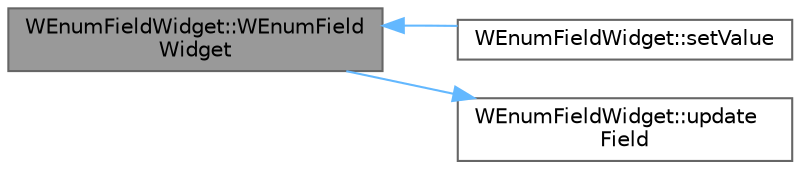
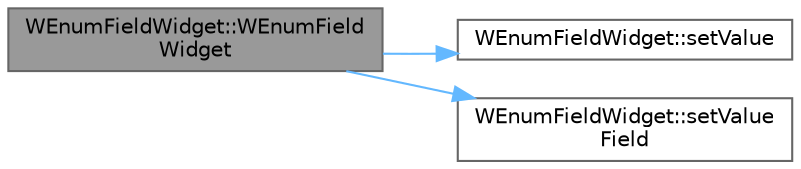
edge "WEnumFieldWidget::setValue" -> "WEnumFieldWidget::WEnumField Widget": reversed
node "WEnumFieldWidget::update Field": label "WEnumFieldWidget::update Field" -> "WEnumFieldWidget::setValue Field"
